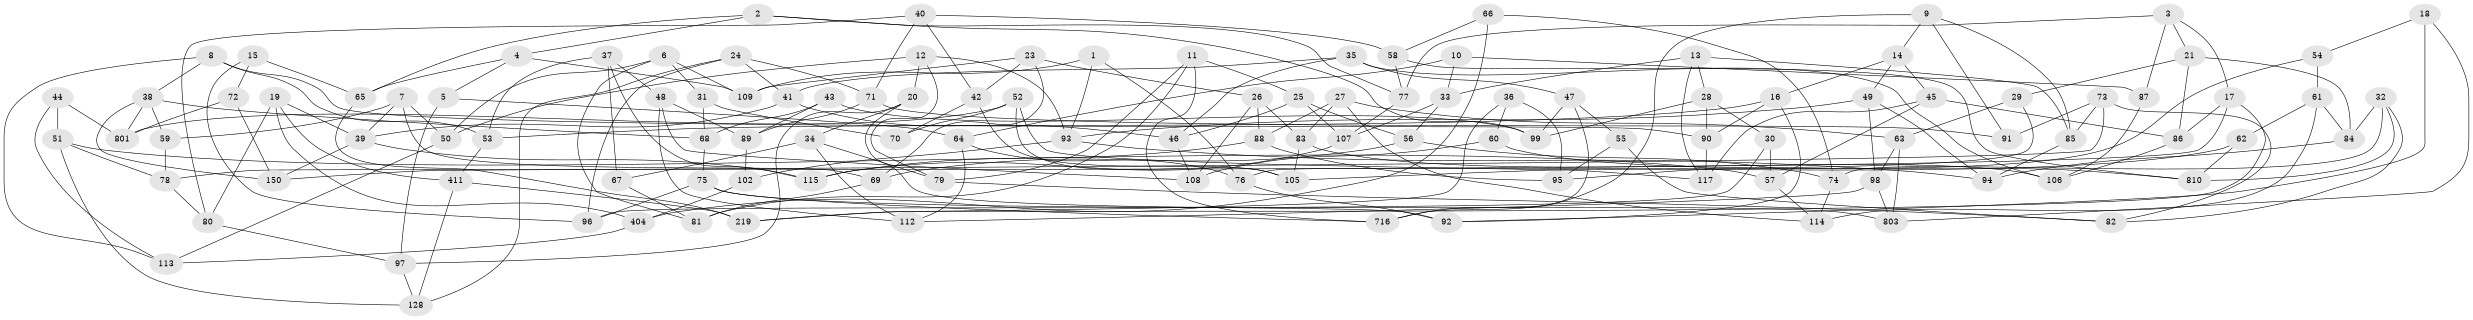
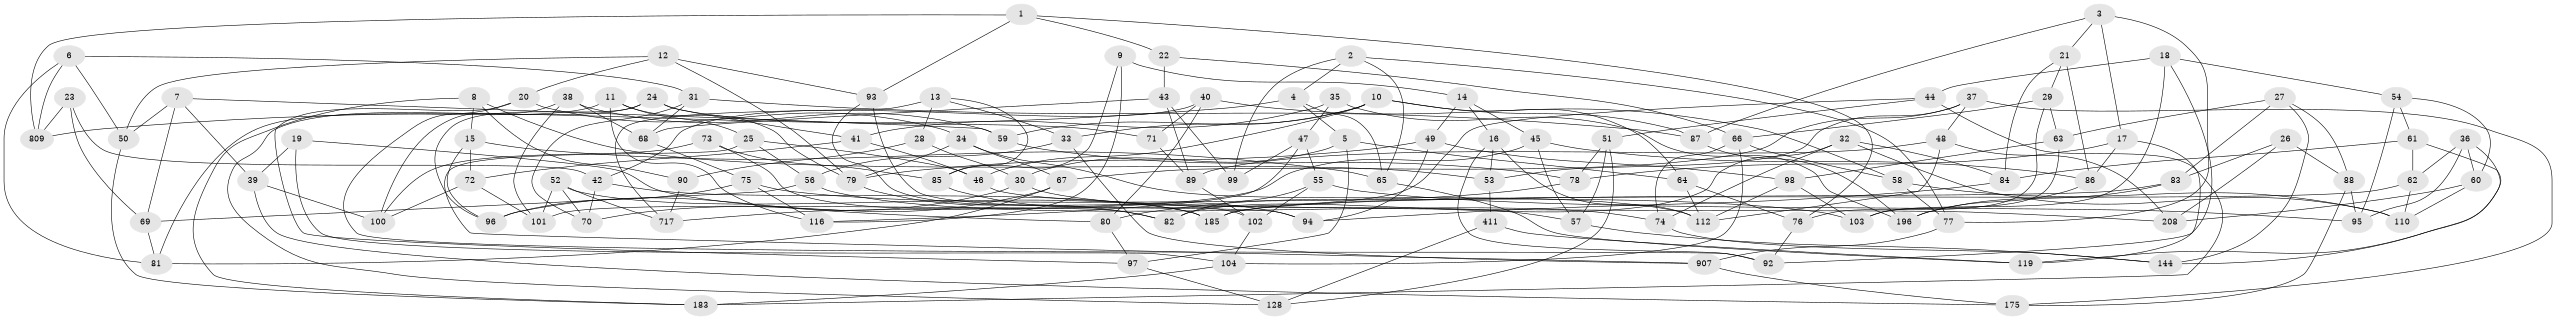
node "22": added
edge "18" -- "44": added
edge "8" -- "38": now "8" -- "15"
edge "23" -- "26": removed
edge "35" -- "46": now "10" -- "46"
node "109": label "109" -> "809"
edge "31" -- "87": added
edge "54" -- "60": added
edge "16" -- "90": now "16" -- "112"
edge "28" -- "99": removed
edge "49" -- "93": now "49" -- "79"
edge "10" -- "59": added
edge "29" -- "66": added
edge "41" -- "39": now "41" -- "72"
node "801": label "801" -> "101"
node "107": label "107" -> "907"
node "91": removed
edge "19" -- "411": removed
edge "5" -- "30": added
edge "36" -- "62": added
node "150": label "150" -> "100"
node "115": label "115" -> "175"
node "108": label "108" -> "208"
node "105": label "105" -> "185"
node "117": label "117" -> "717"
node "106": label "106" -> "196"
node "810": label "810" -> "110"
edge "55" -- "102": added
edge "67" -- "70": added
node "404": label "404" -> "104"
node "219": label "219" -> "119"
node "716": label "716" -> "116"
node "114": label "114" -> "144"
node "803": label "803" -> "103"
node "113": label "113" -> "183"
